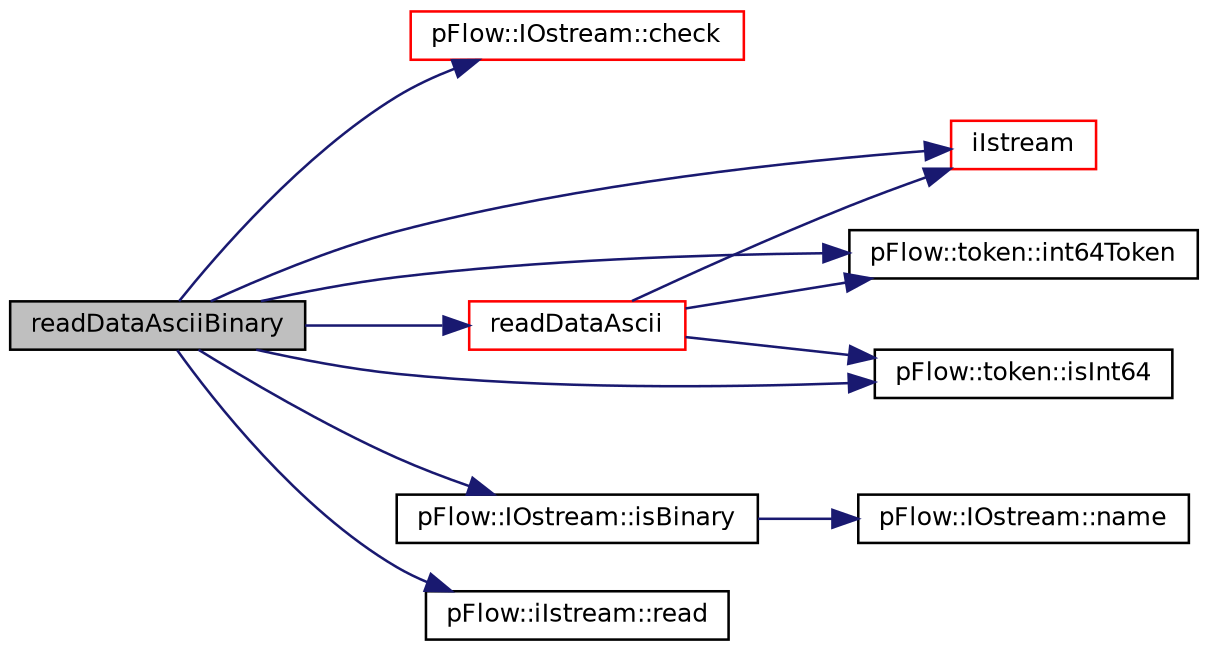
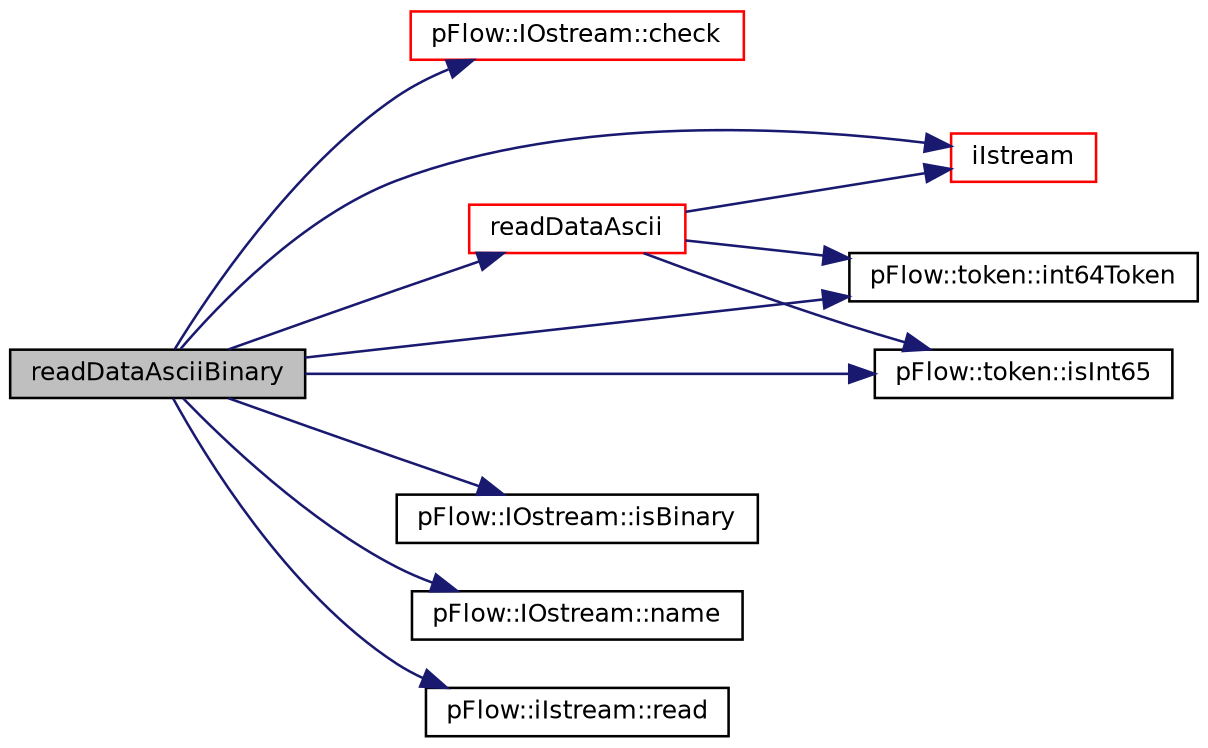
node "pFlow::token::isInt64": label "pFlow::token::isInt64" -> "pFlow::token::isInt65"
edge "pFlow::IOstream::isBinary" -> "pFlow::IOstream::name": now "readDataAsciiBinary" -> "pFlow::IOstream::name"
